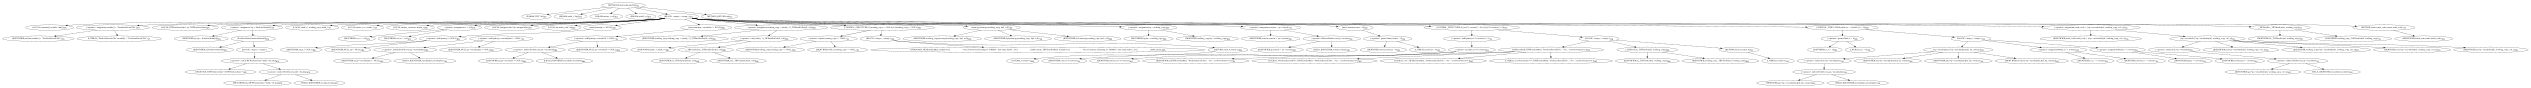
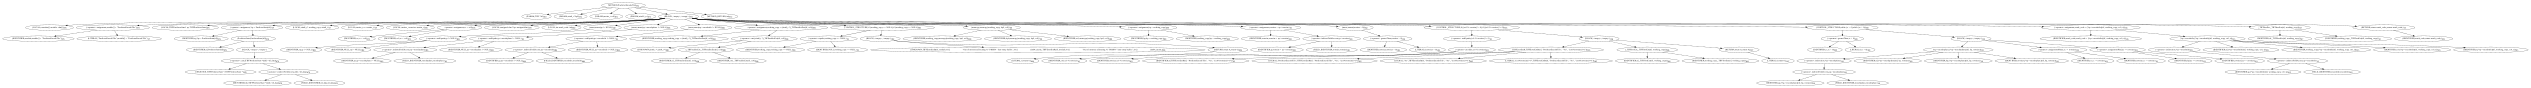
node "(assert,assert(sp->encodepfunc != NULL))": added
